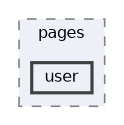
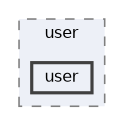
cluster "pages": label "pages" -> "user"
